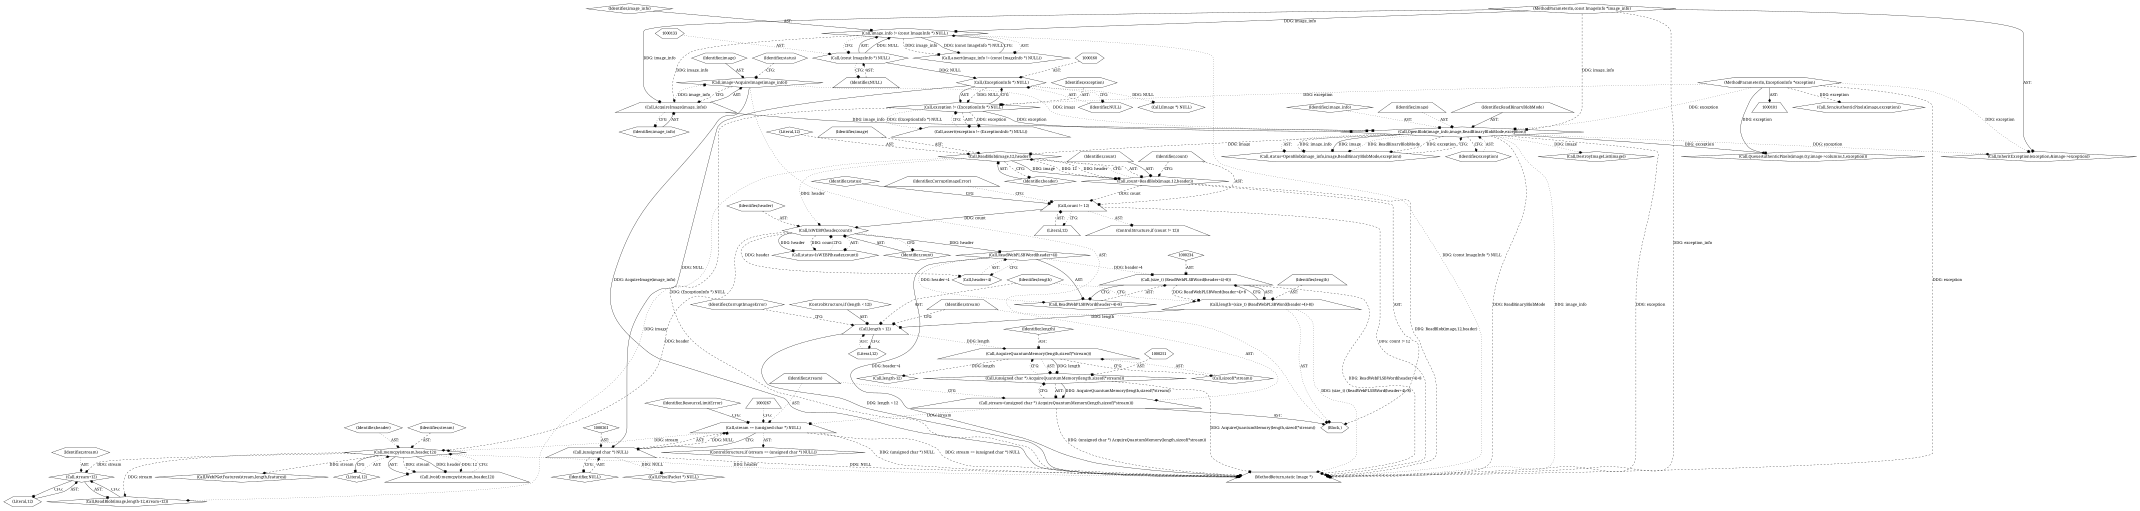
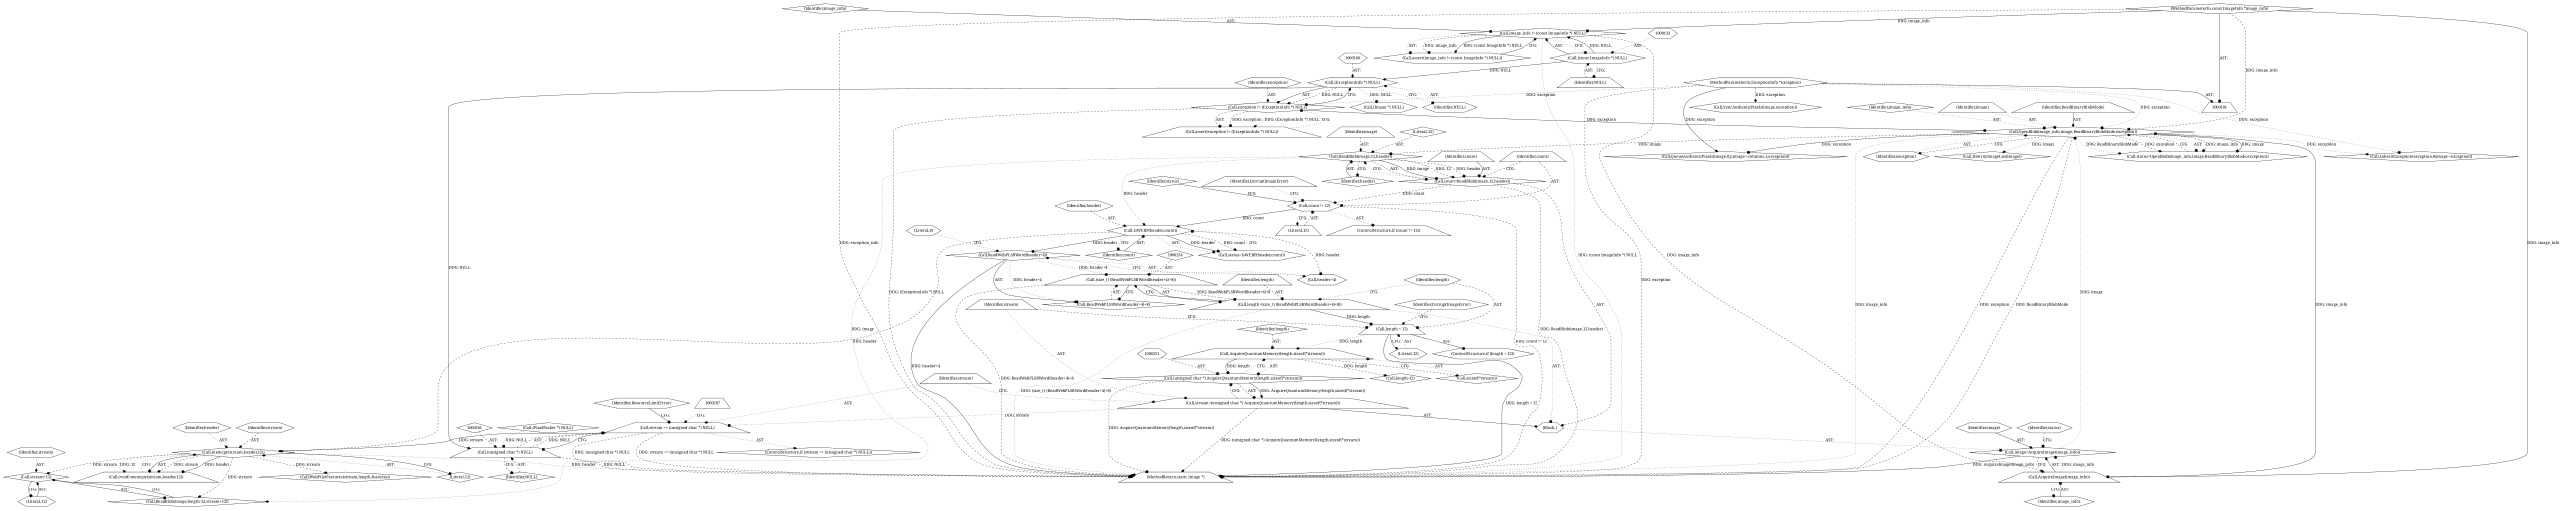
edge "(MethodParameterIn,const ImageInfo *image_info)" -> "(Call,InheritException(exception,&image->exception))": now "(MethodParameterIn,const ImageInfo *image_info)" -> "1000101"
node "(Call,count != 12)": shape trapezium -> hexagon
node "(Literal,8)": added
edge "(Call,image=AcquireImage(image_info))" -> "(Block,)": reversed
edge "(ControlStructure,if (length < 12))" -> "(Call,length < 12)": reversed
edge "(Call,stream == (unsigned char *) NULL)" -> "(Call,memcpy(stream,header,12))": style dotted -> solid
edge "(Call,(unsigned char *) NULL)" -> "(Call,(PixelPacket *) NULL)": reversed
